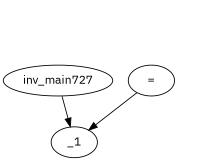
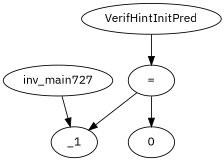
node "VerifHintInitPred": added
node "0": added
